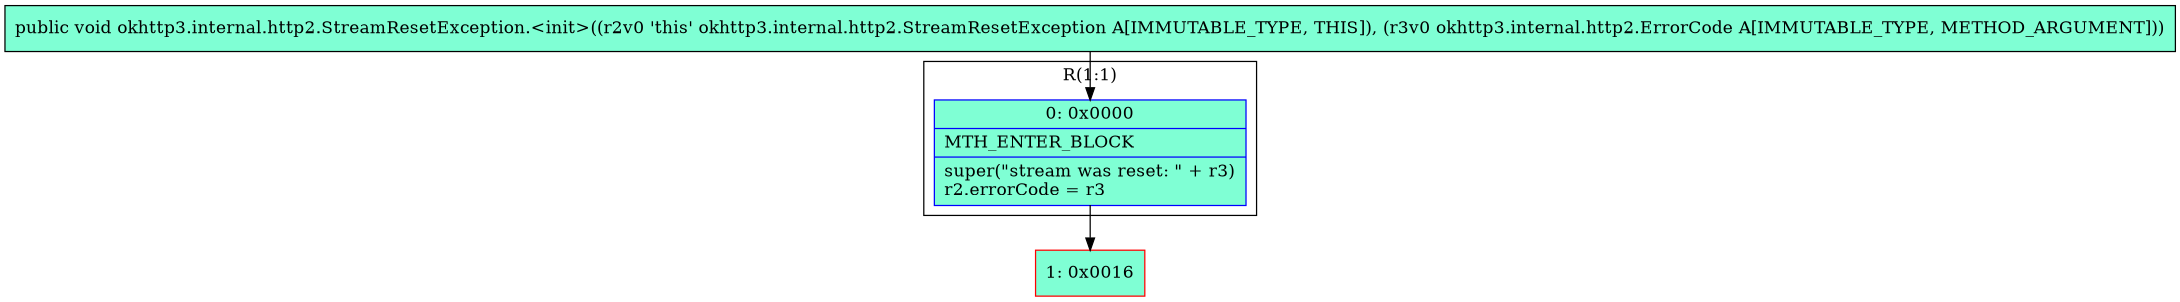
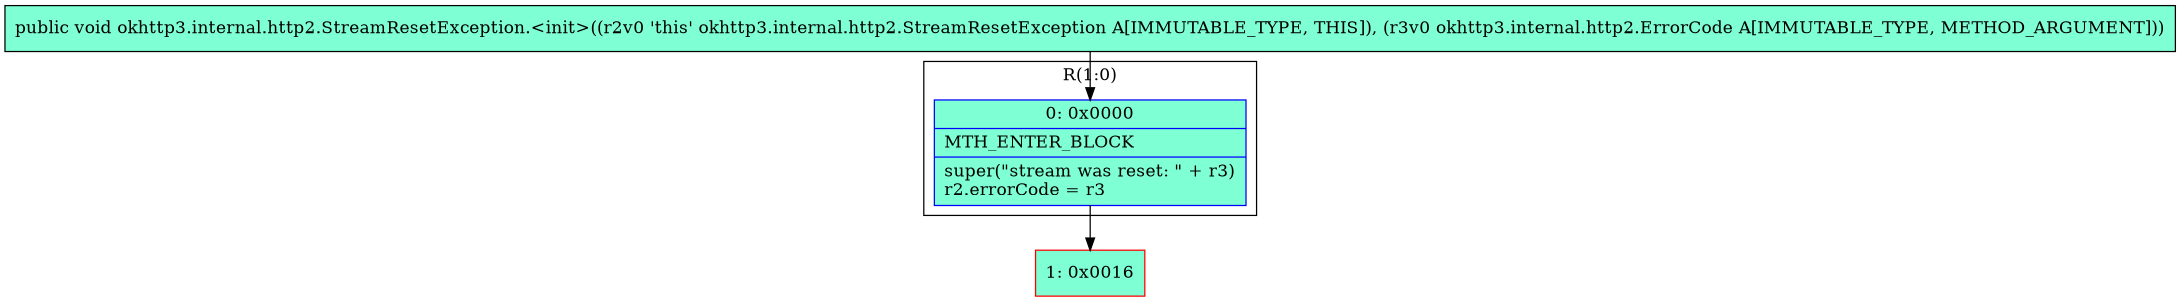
cluster "R(1:1)": label "R(1:1)" -> "R(1:0)"
